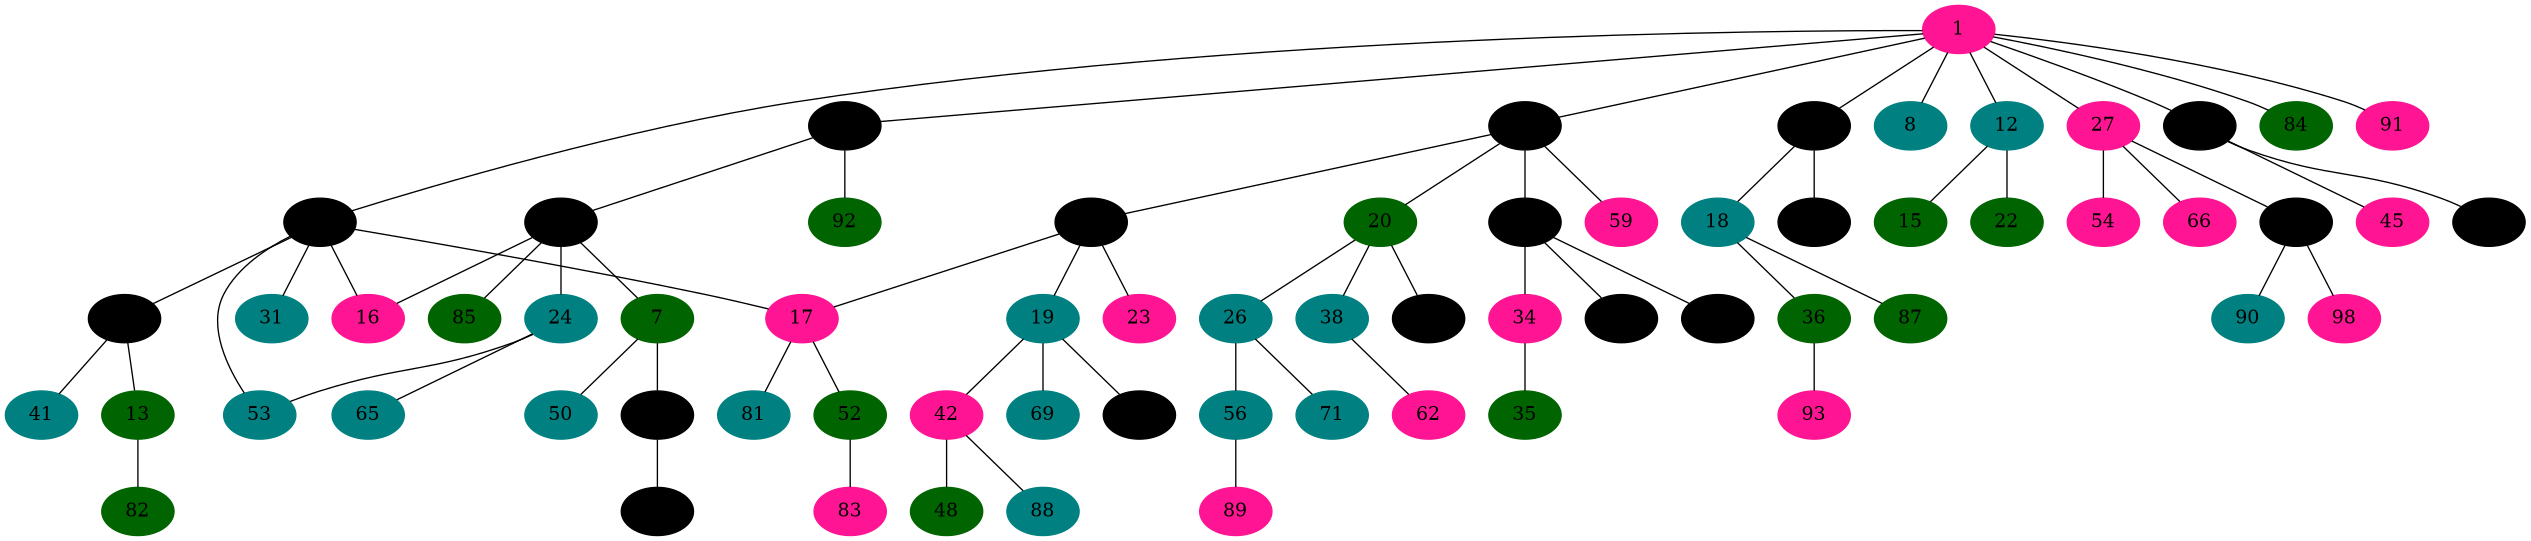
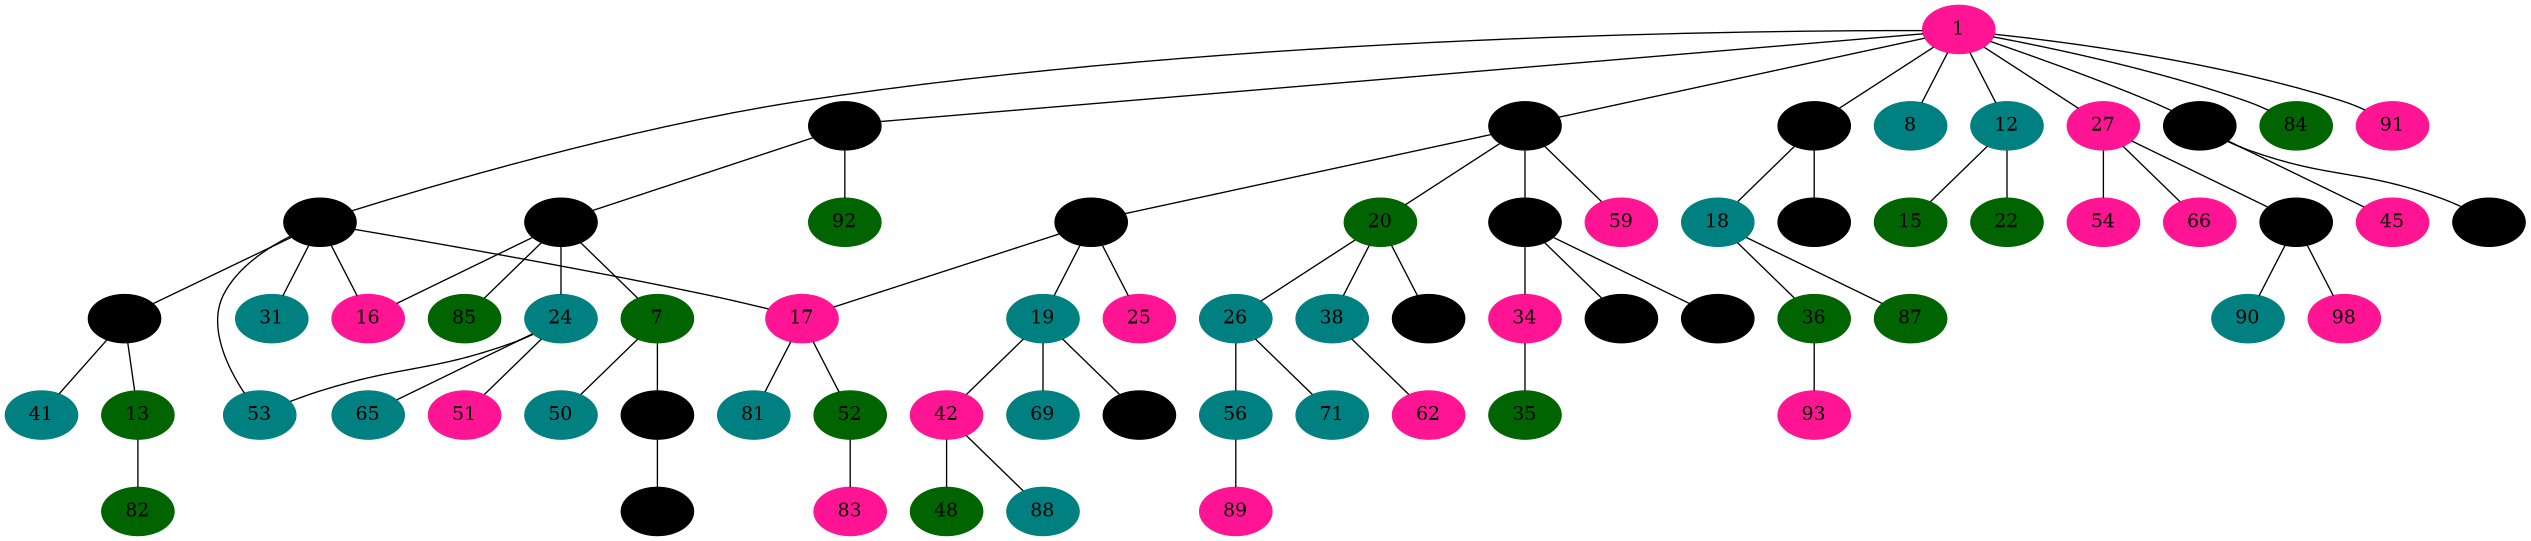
node "23": label "23" -> "25"
node "51": added
